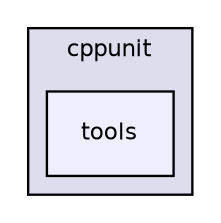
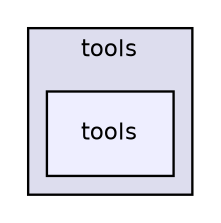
cluster "cppunit": label "cppunit" -> "tools"
